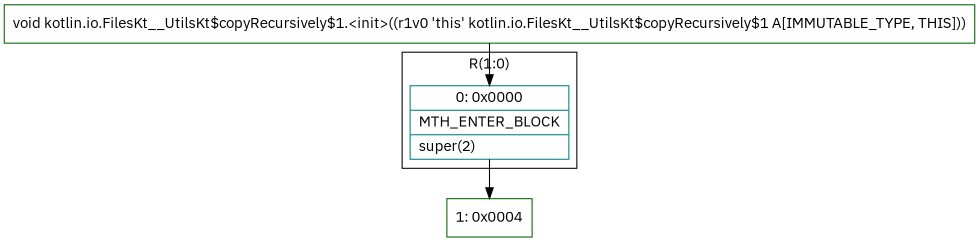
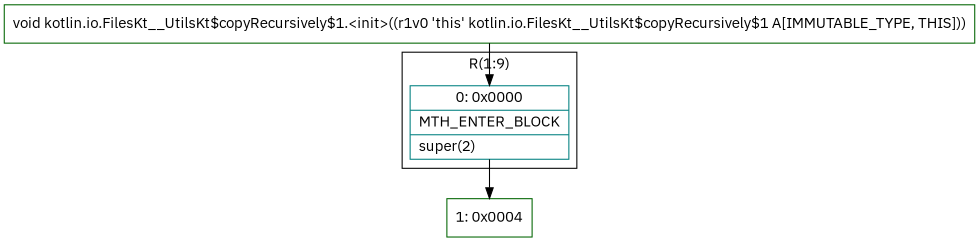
cluster "R(1:0)": label "R(1:0)" -> "R(1:9)"
